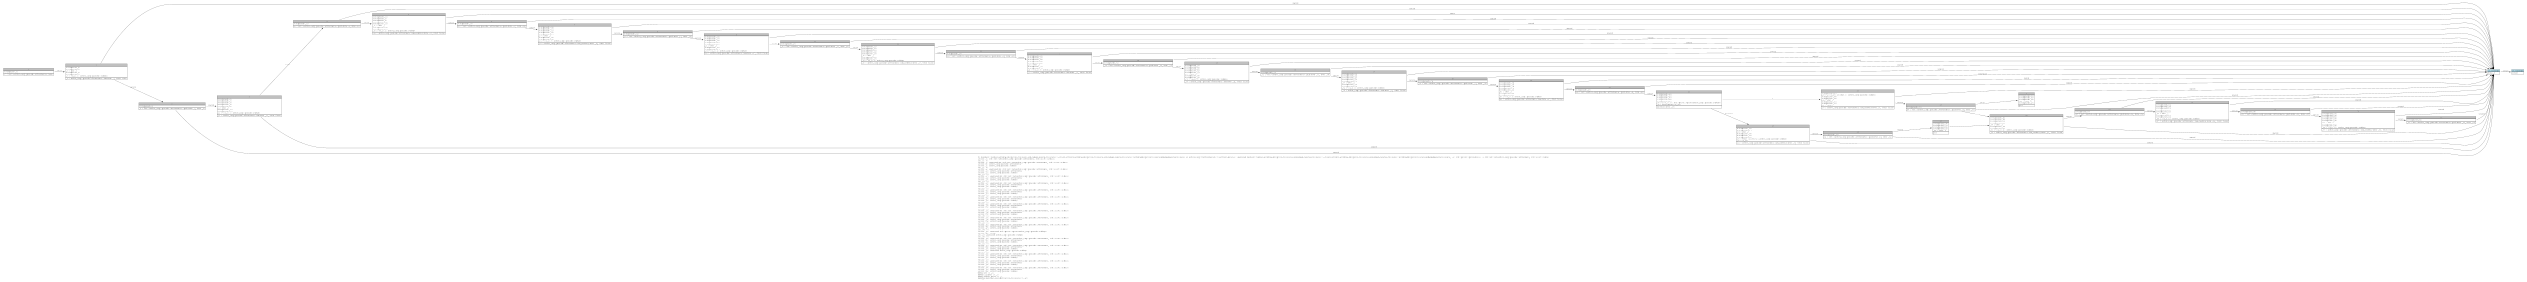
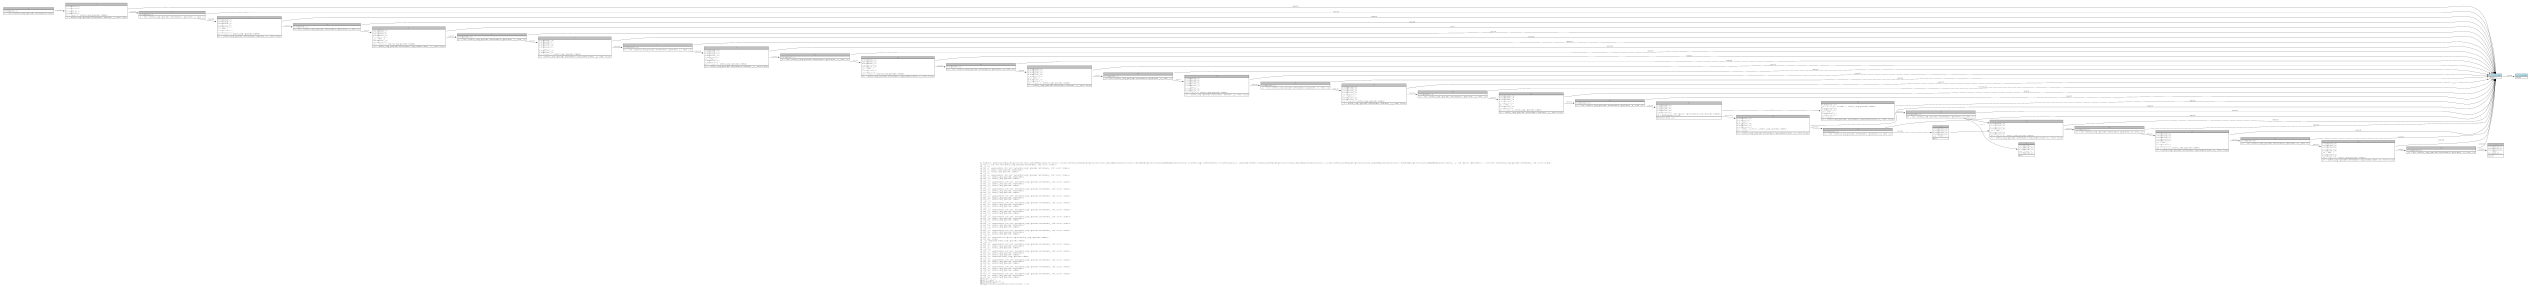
node "34": added
